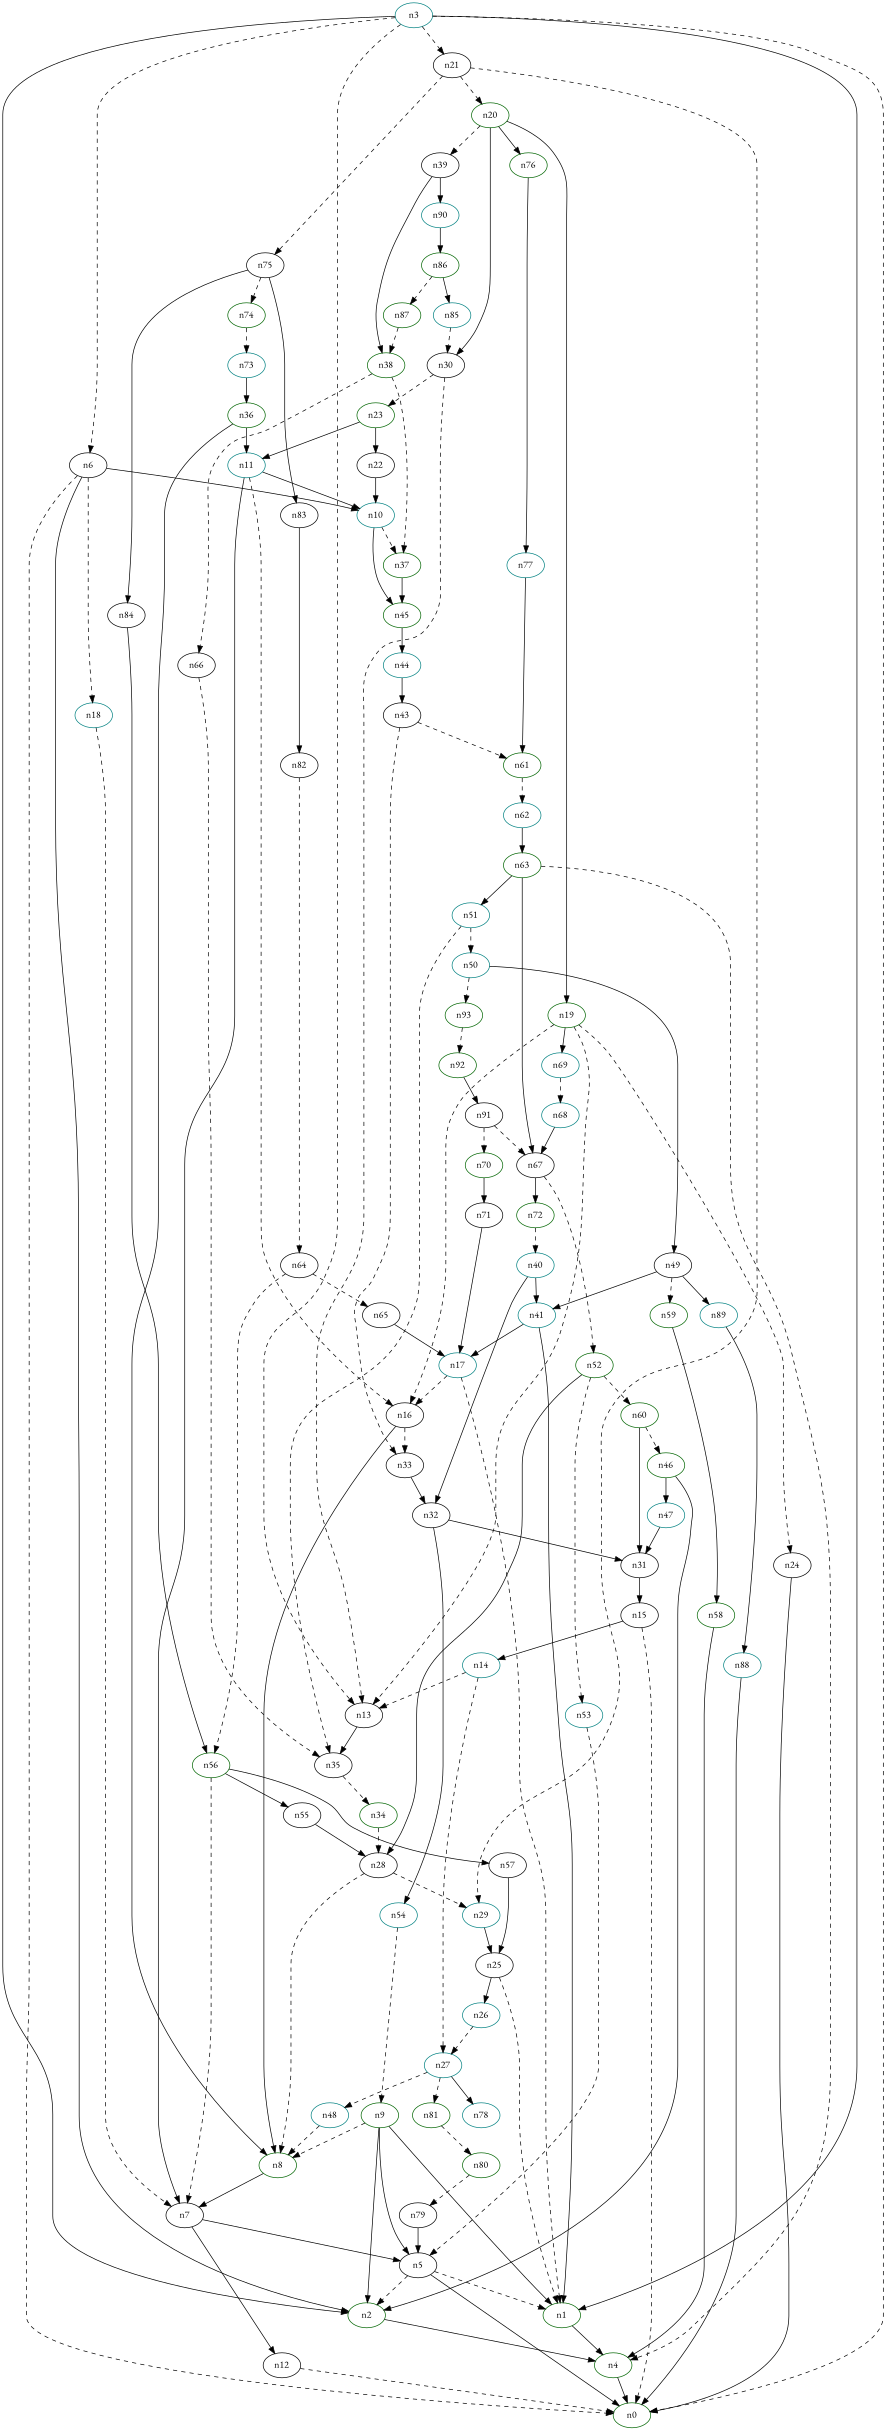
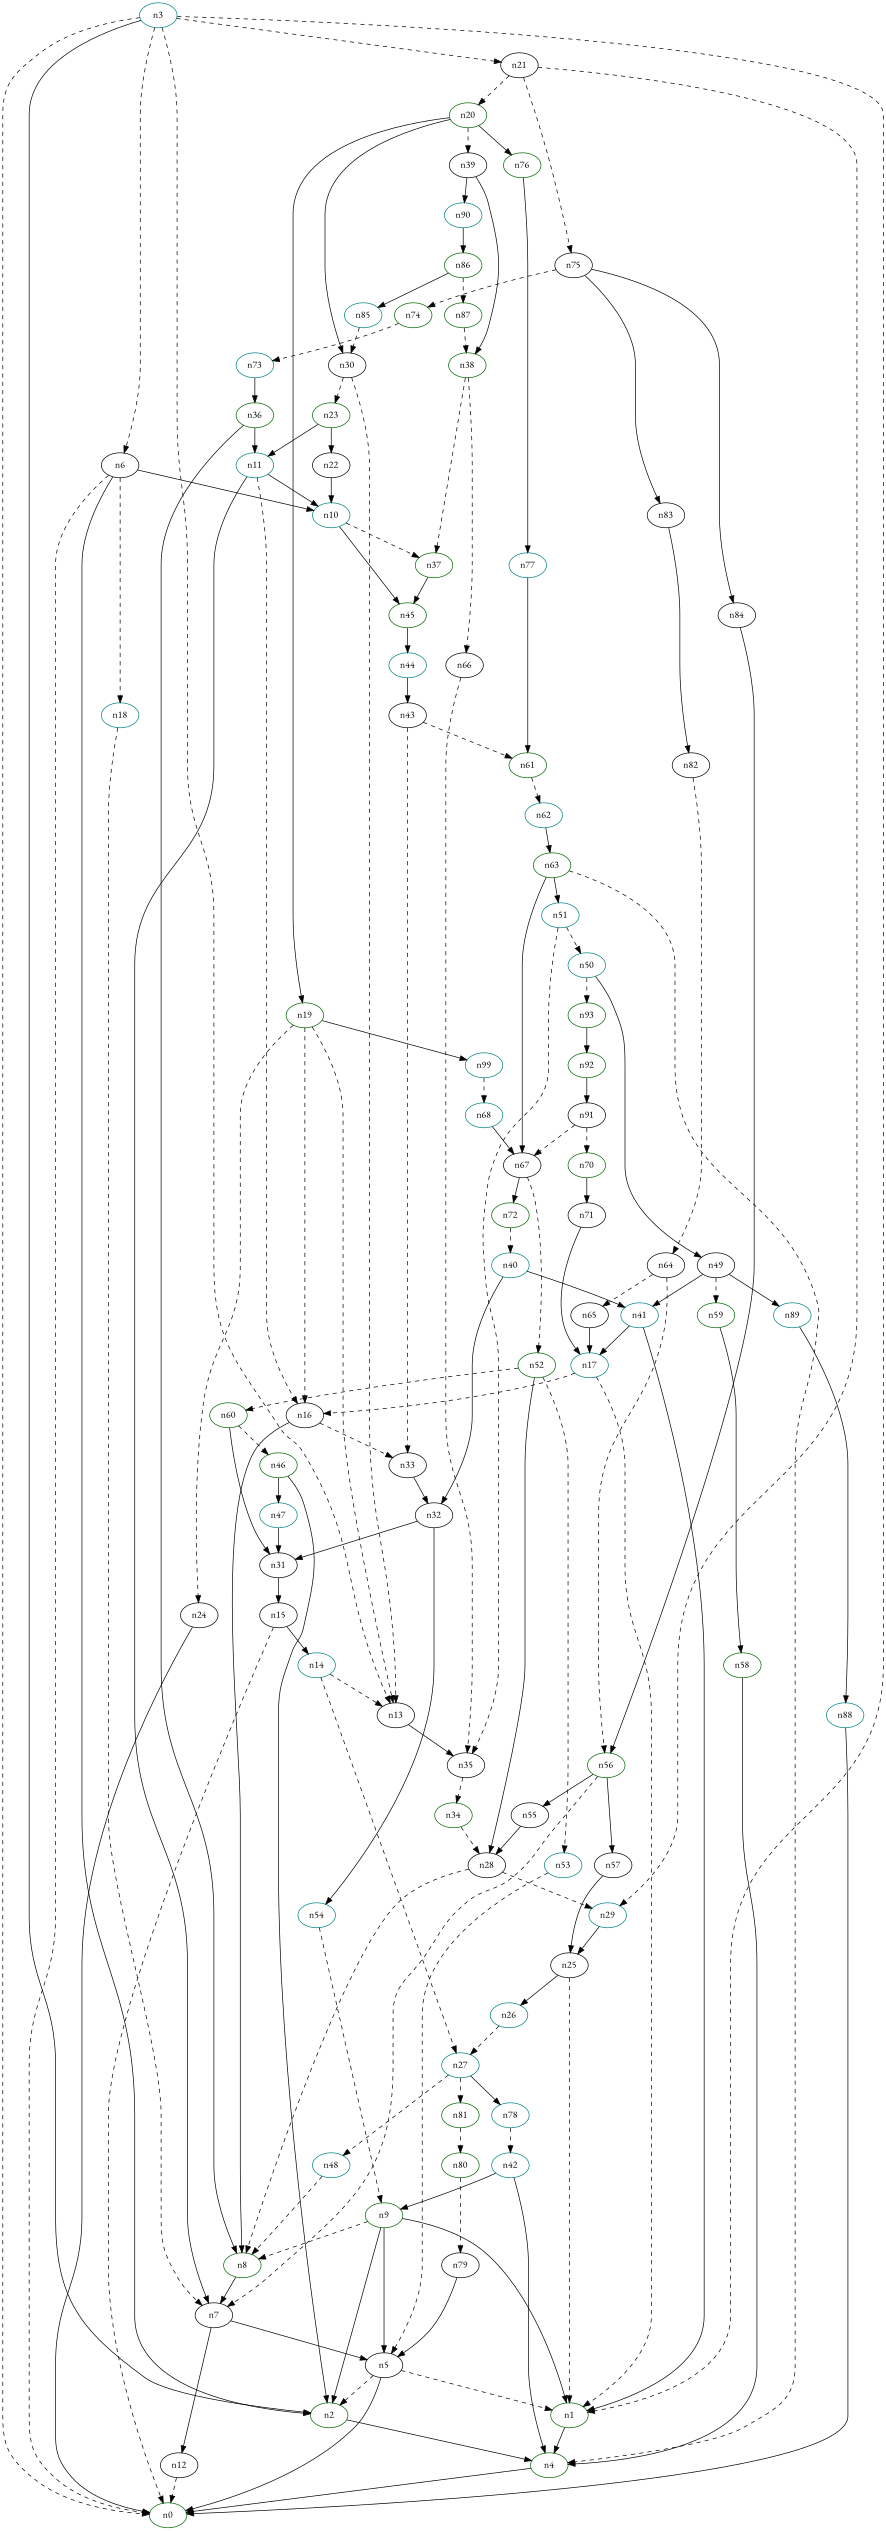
edge "n93" -> "n92": style dashed -> solid
edge "n3" -> "n1": style solid -> dashed
node "n69": label "n69" -> "n99"
node "n42": added
